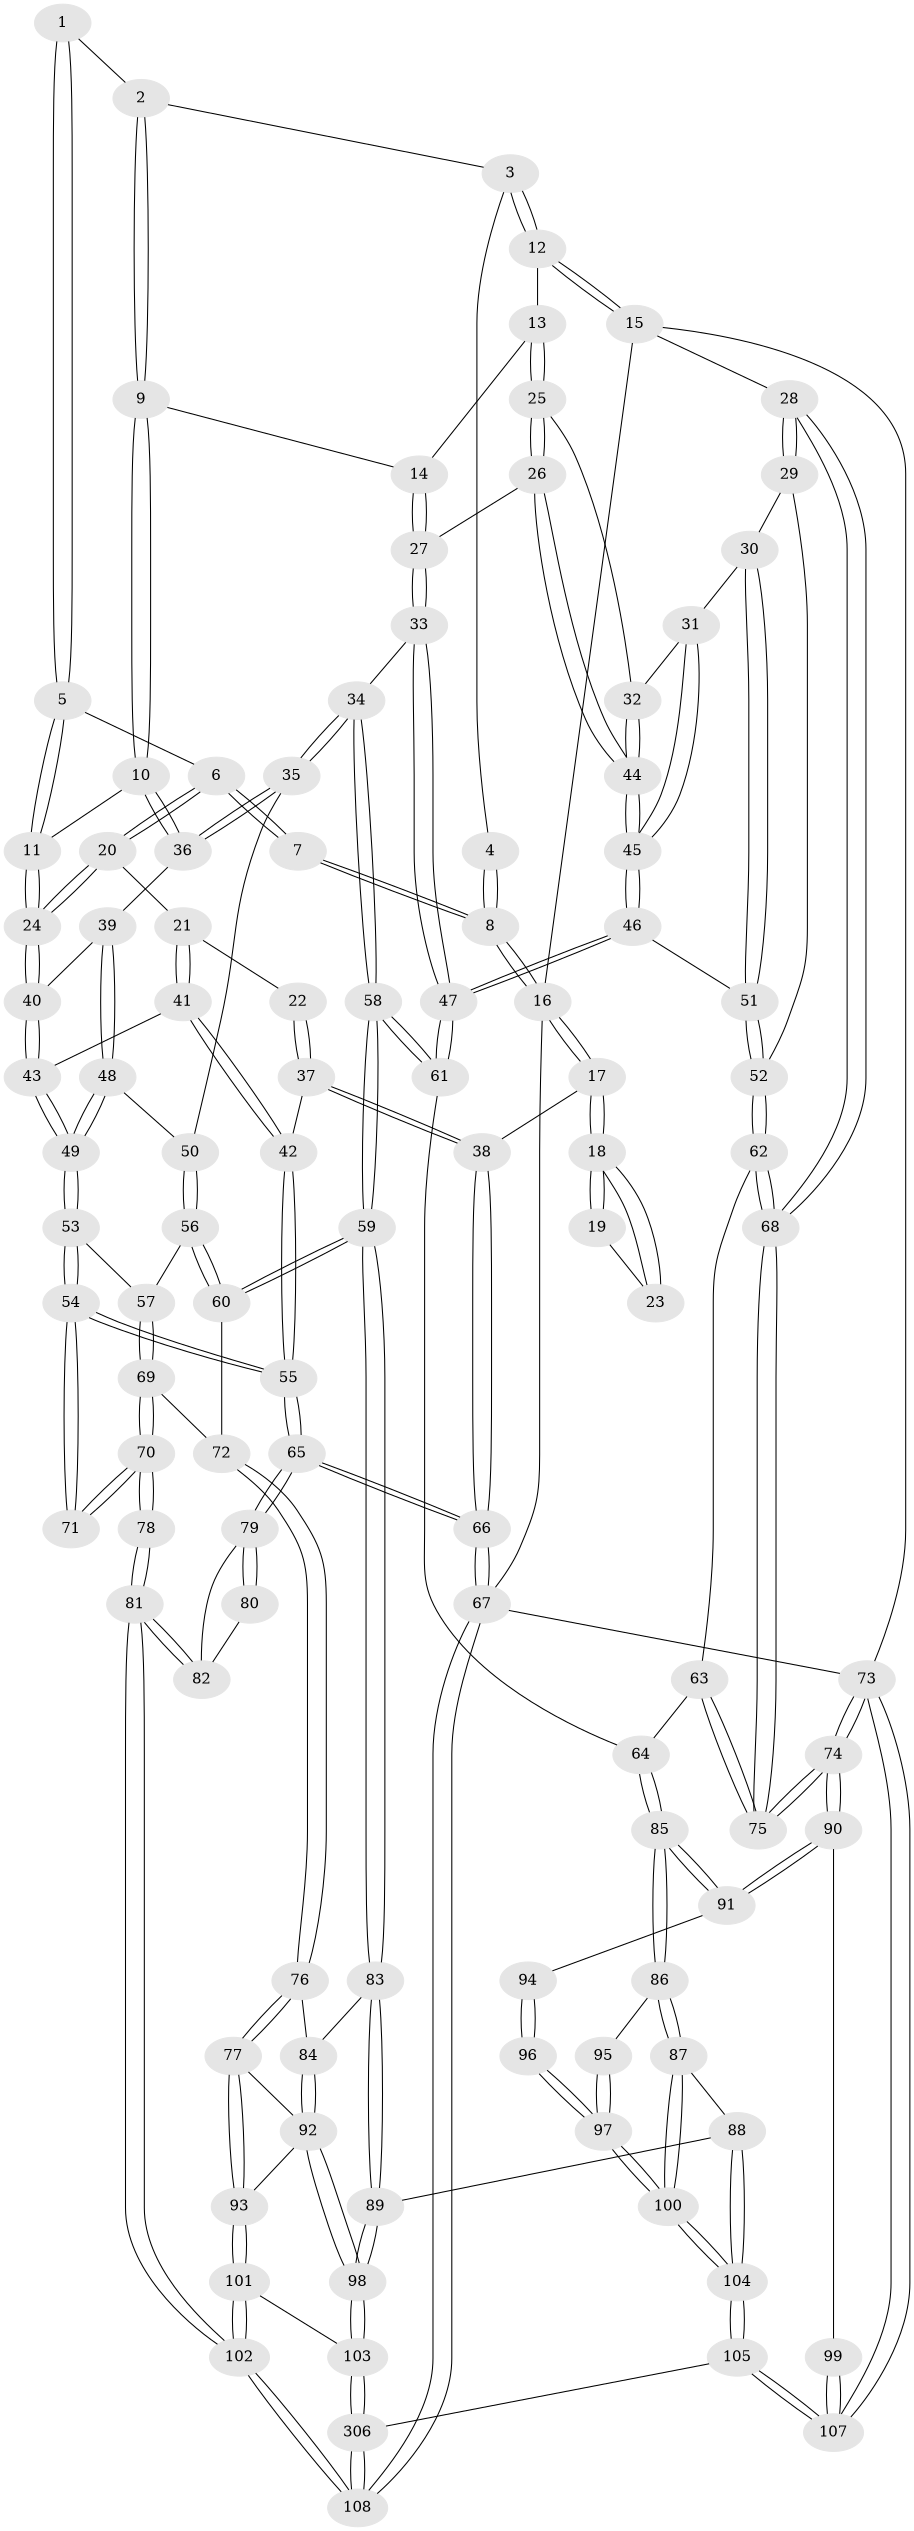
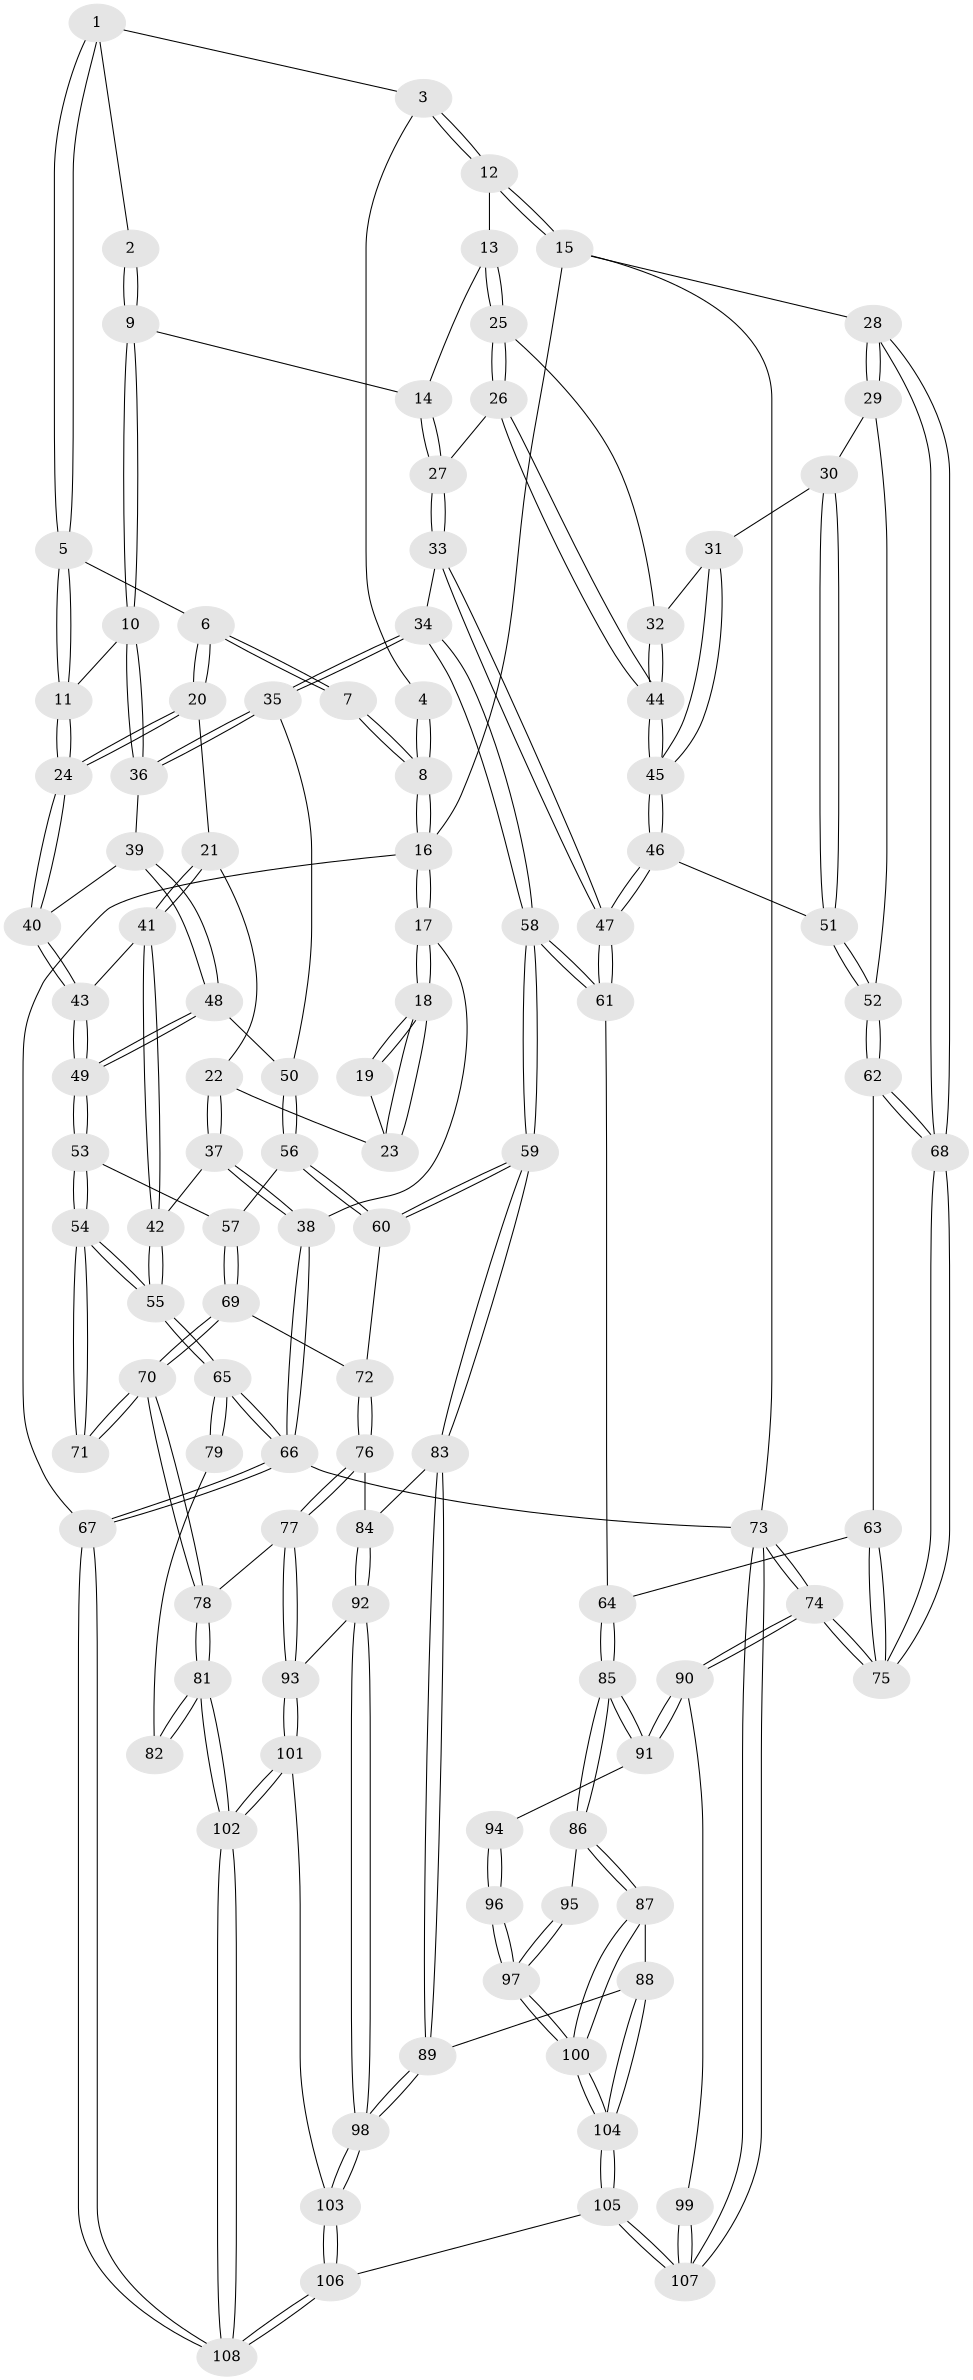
edge "2" -- "3": now "1" -- "3"
edge "22" -- "23": added
node "80": removed
edge "67" -- "73": now "66" -- "73"
edge "77" -- "92": now "77" -- "78"
node "306": label "306" -> "106"
